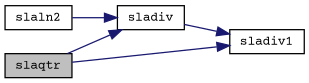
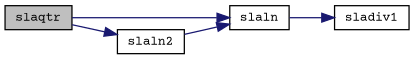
node "sladiv": label "sladiv" -> "slaln"
edge "slaqtr" -> "sladiv1": now "slaqtr" -> "slaln2"
